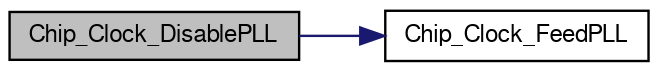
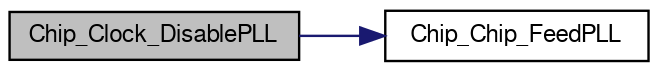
node "Chip_Clock_FeedPLL": label "Chip_Clock_FeedPLL" -> "Chip_Chip_FeedPLL"
